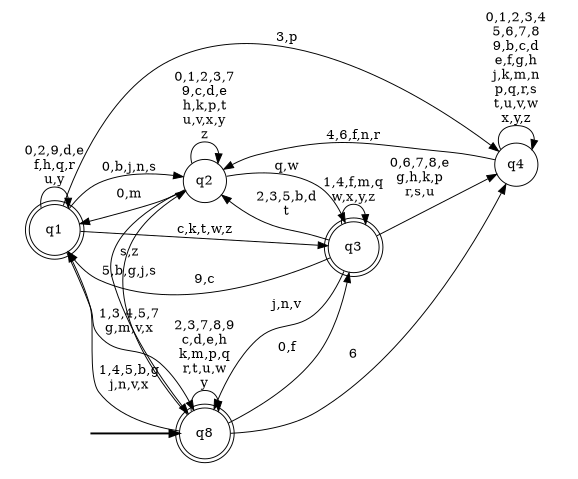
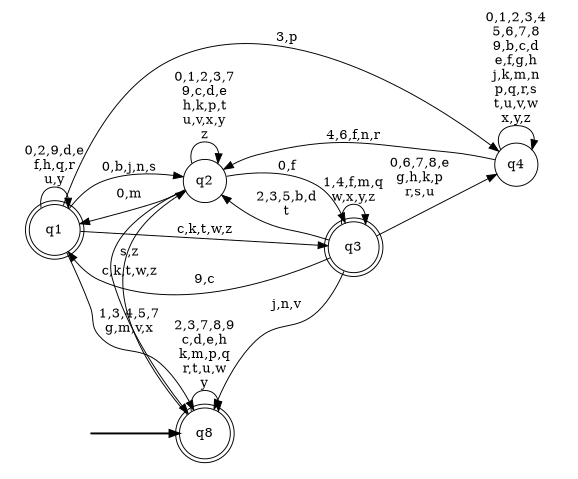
edge "q2" -> "q3": label "q,w" -> "0,f"
edge "q2" -> "q8": label "5,b,g,j,s" -> "c,k,t,w,z"
edge "q8" -> "q4": removed, label "6"
edge "q8" -> "q3": removed, label "0,f"
edge "q8" -> "q1": removed, label "1,4,5,b,g j,n,v,x"
